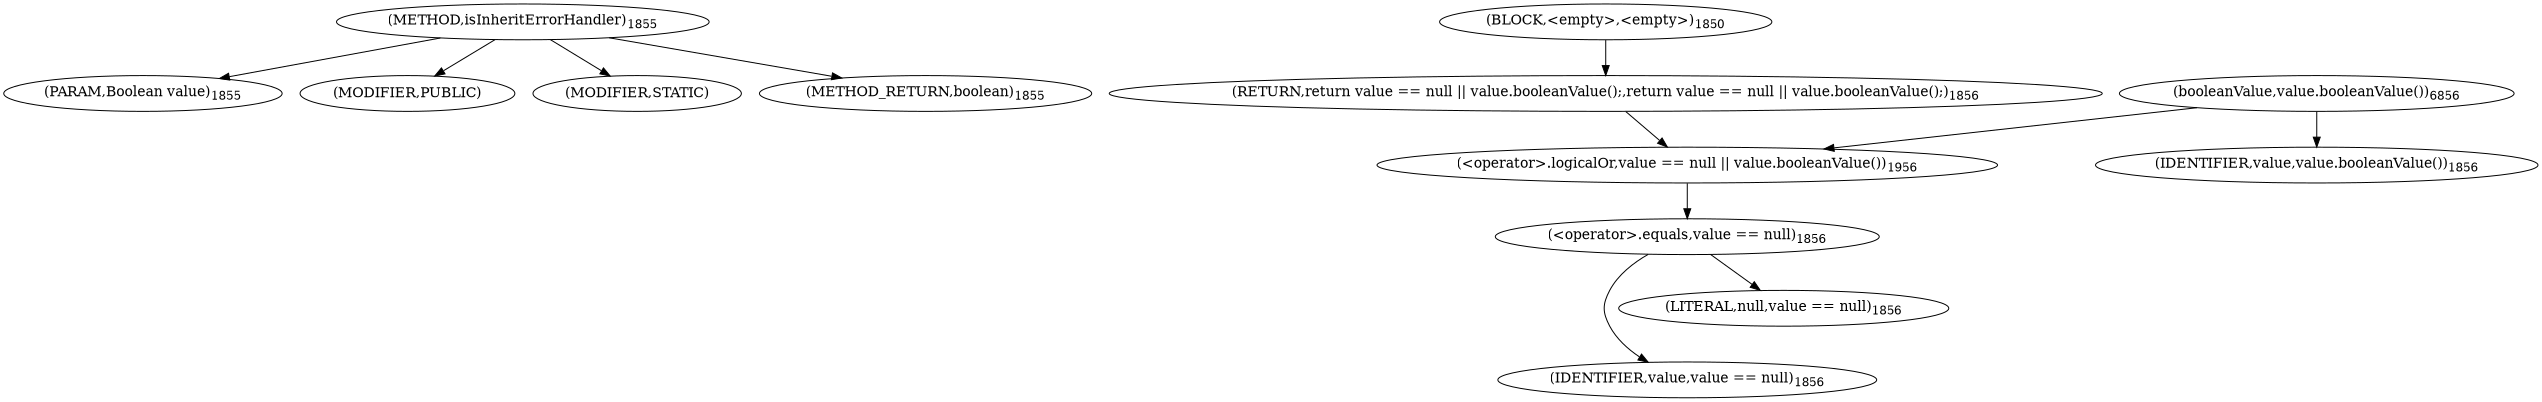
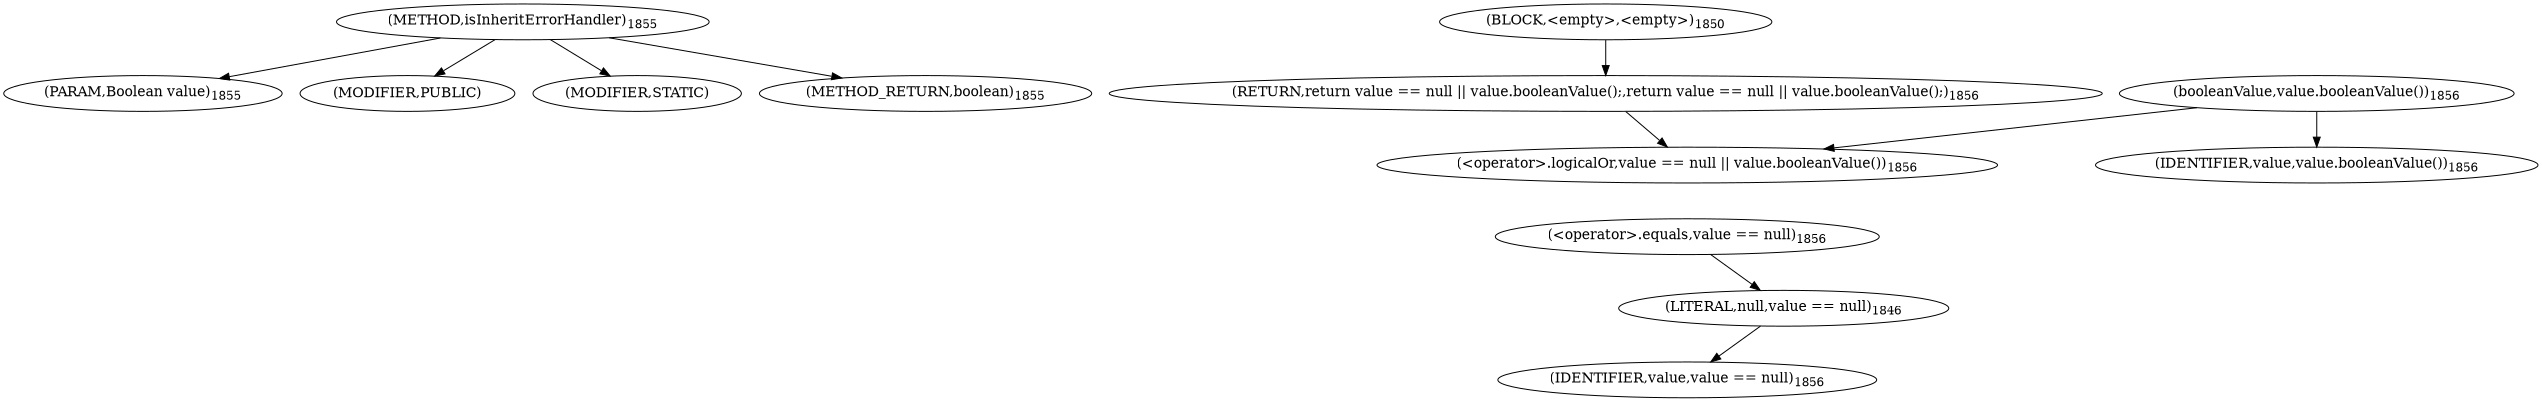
node "(booleanValue,value.booleanValue())": text "6856" -> "1856"
node "(<operator>.logicalOr,value == null || value.booleanValue())": text "1956" -> "1856"
edge "(<operator>.logicalOr,value == null || value.booleanValue())" -> "(<operator>.equals,value == null)": removed
edge "(<operator>.equals,value == null)" -> "(IDENTIFIER,value,value == null)": now "(LITERAL,null,value == null)" -> "(IDENTIFIER,value,value == null)"
node "(LITERAL,null,value == null)": text "1856" -> "1846"
